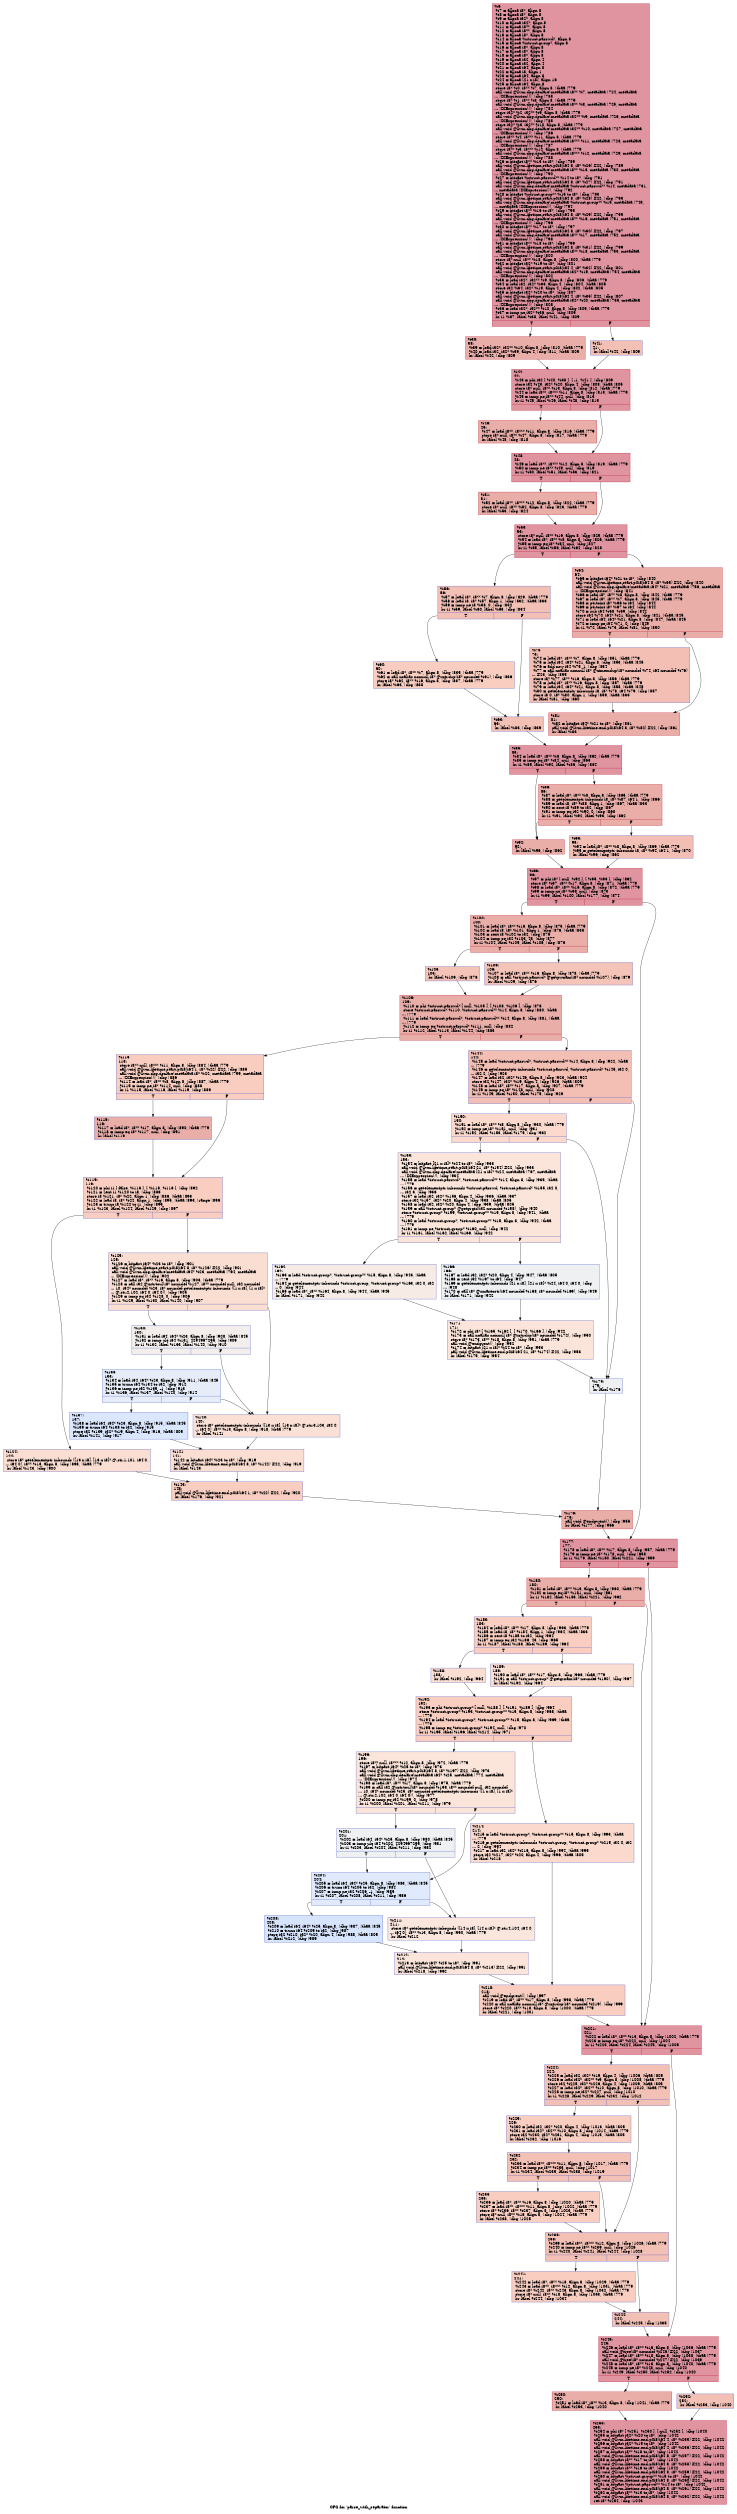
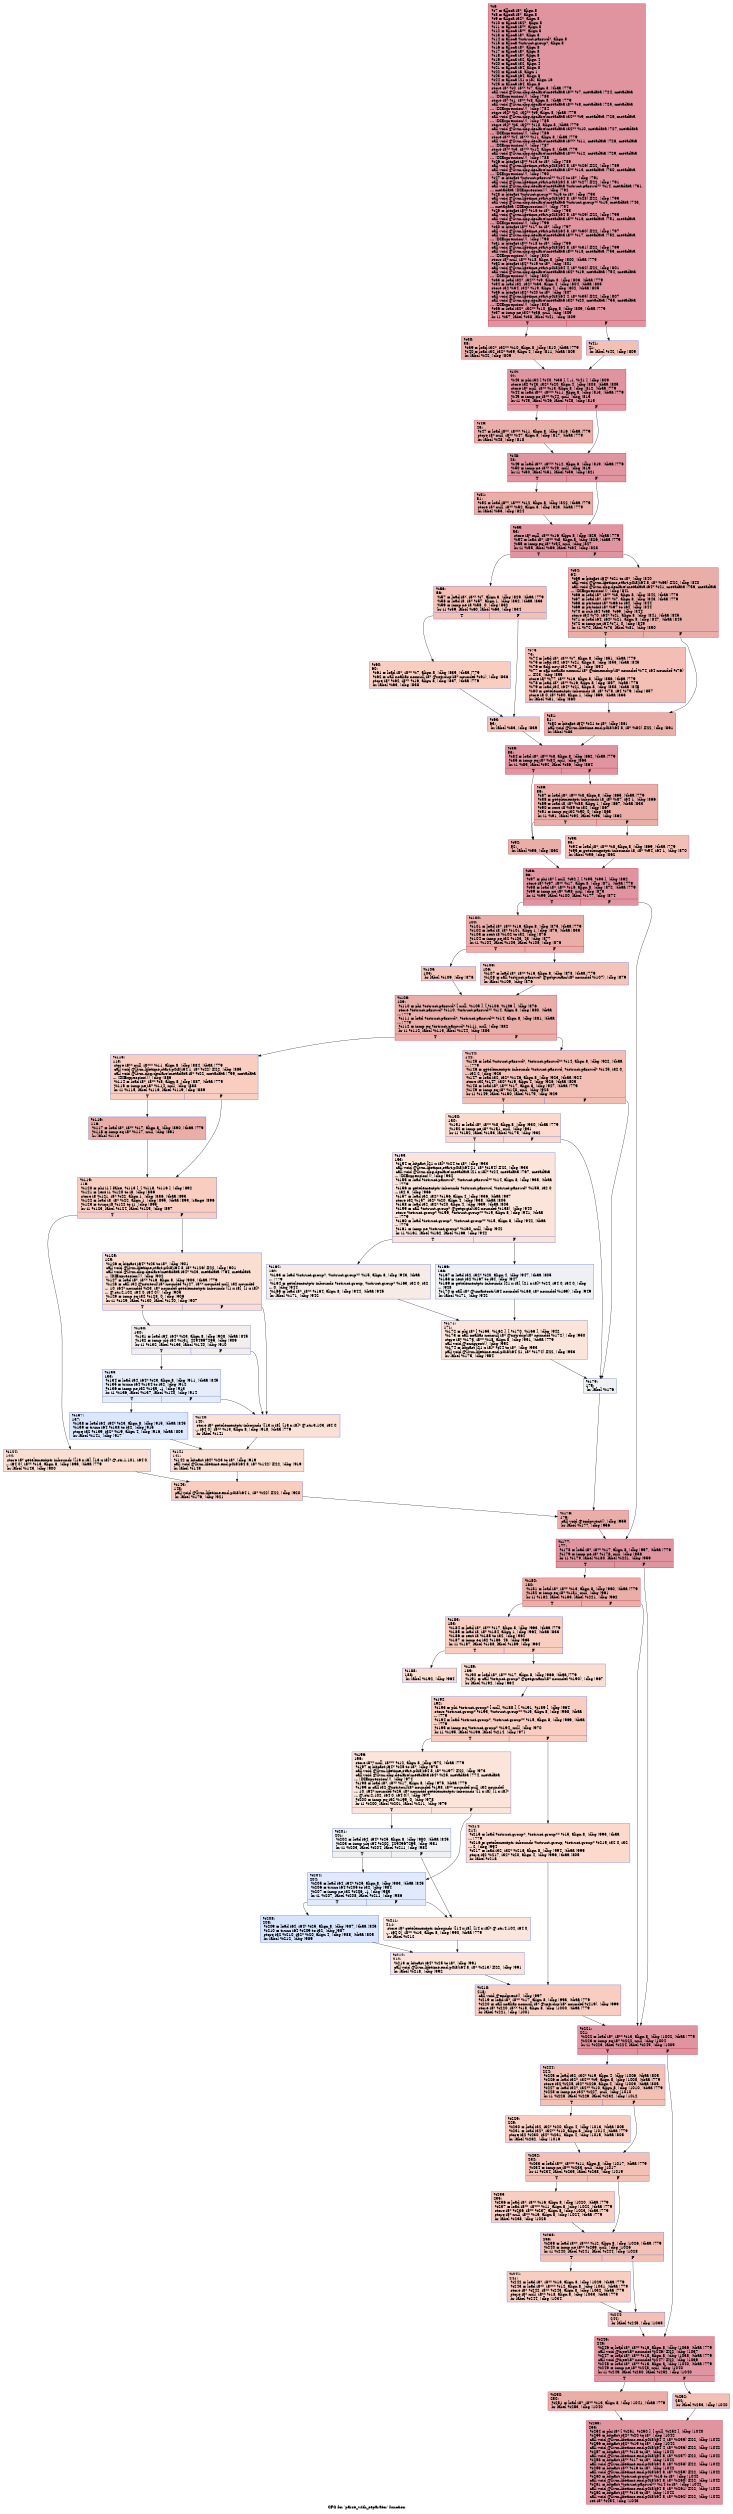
edge "%188:" -> "%192:": removed
edge "%224:" -> "%238:": now "%224:" -> "%232:"
